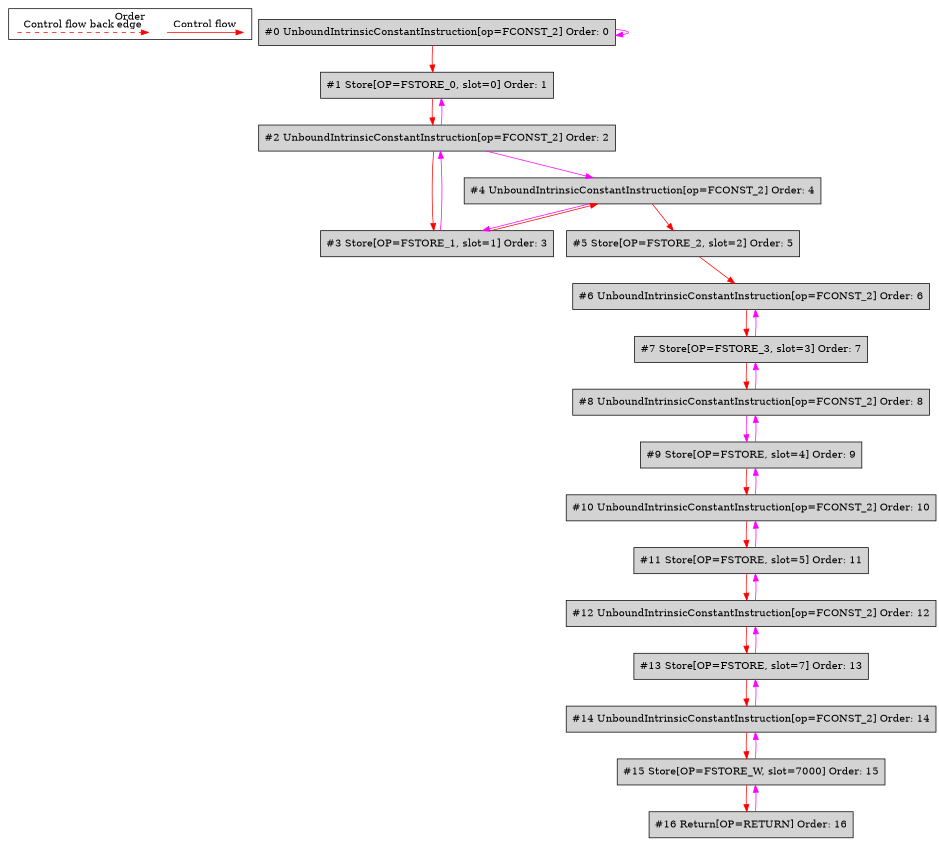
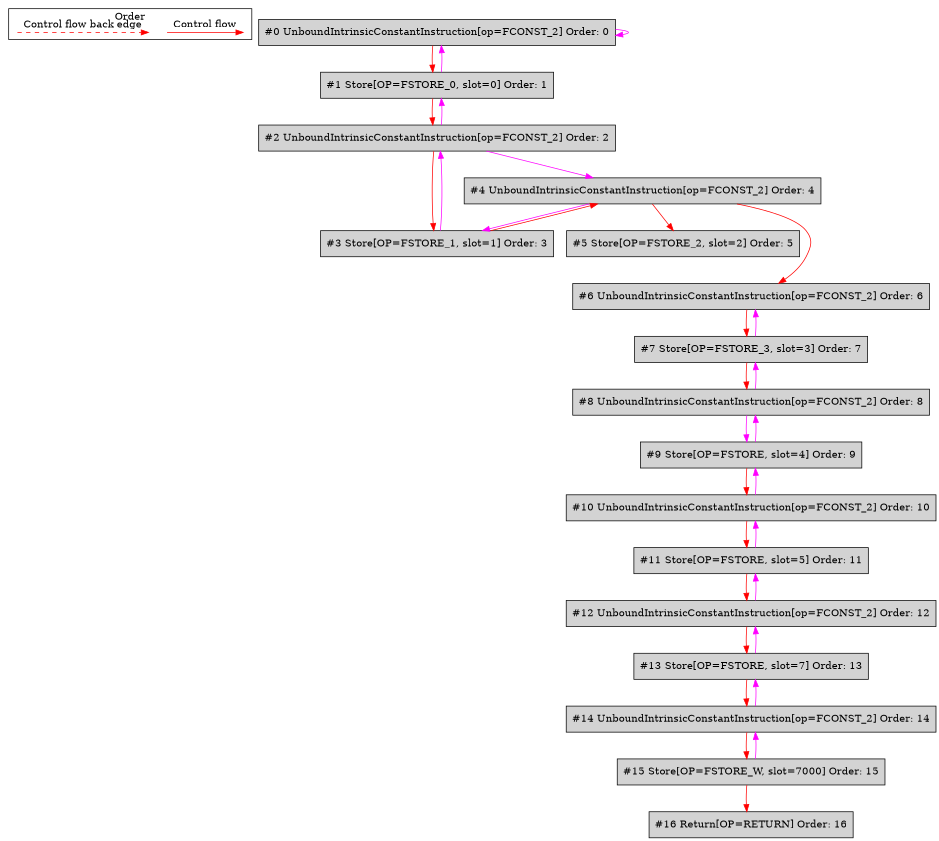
edge "#1 Store[OP=FSTORE_0, slot=0] Order: 1" -> "#0 UnboundIntrinsicConstantInstruction[op=FCONST_2] Order: 0": added
edge "#5 Store[OP=FSTORE_2, slot=2] Order: 5" -> "#6 UnboundIntrinsicConstantInstruction[op=FCONST_2] Order: 6": now "#4 UnboundIntrinsicConstantInstruction[op=FCONST_2] Order: 4" -> "#6 UnboundIntrinsicConstantInstruction[op=FCONST_2] Order: 6"
edge "#16 Return[OP=RETURN] Order: 16" -> "#15 Store[OP=FSTORE_W, slot=7000] Order: 15": removed
